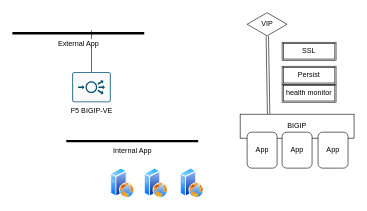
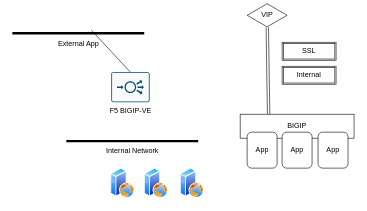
node "VIP": moved (267, 24) -> (267, 15)
node "Persist": label "Persist" -> "Internal"
node "F5 BIGIP-VE": moved (92, 87) -> (131, 87)
node "health monitor": removed
node "Internal App": label "Internal App" -> "Internal Network"
